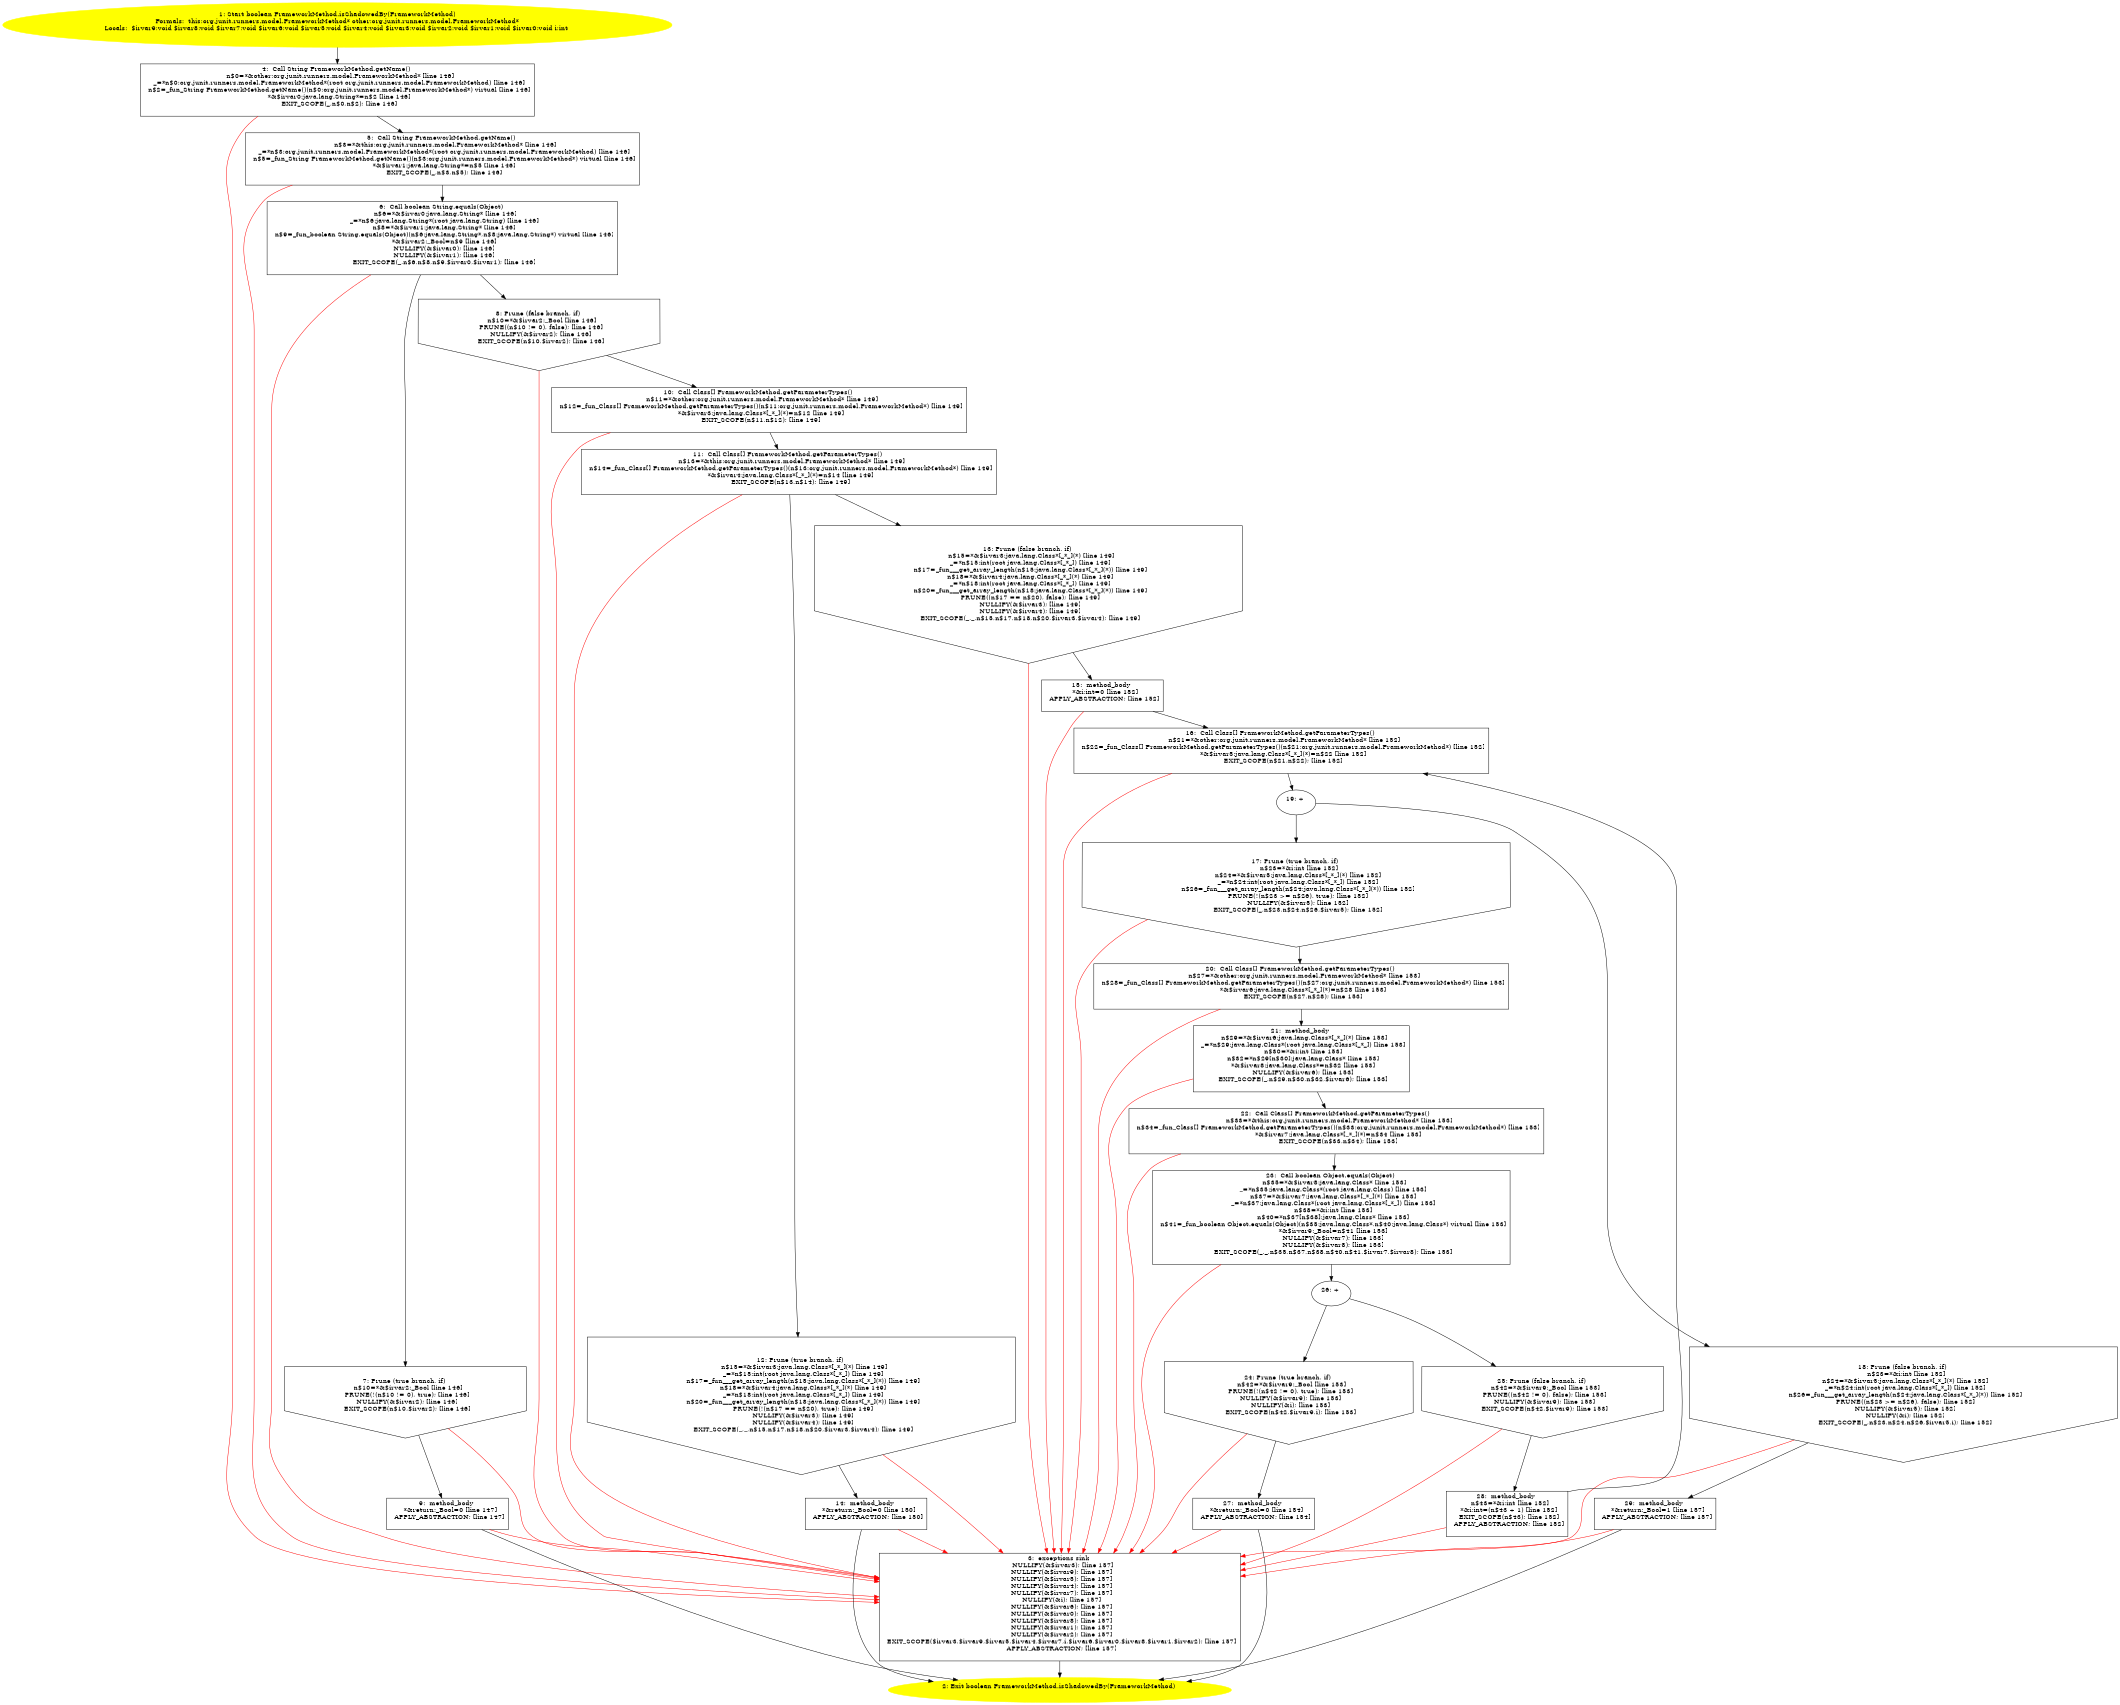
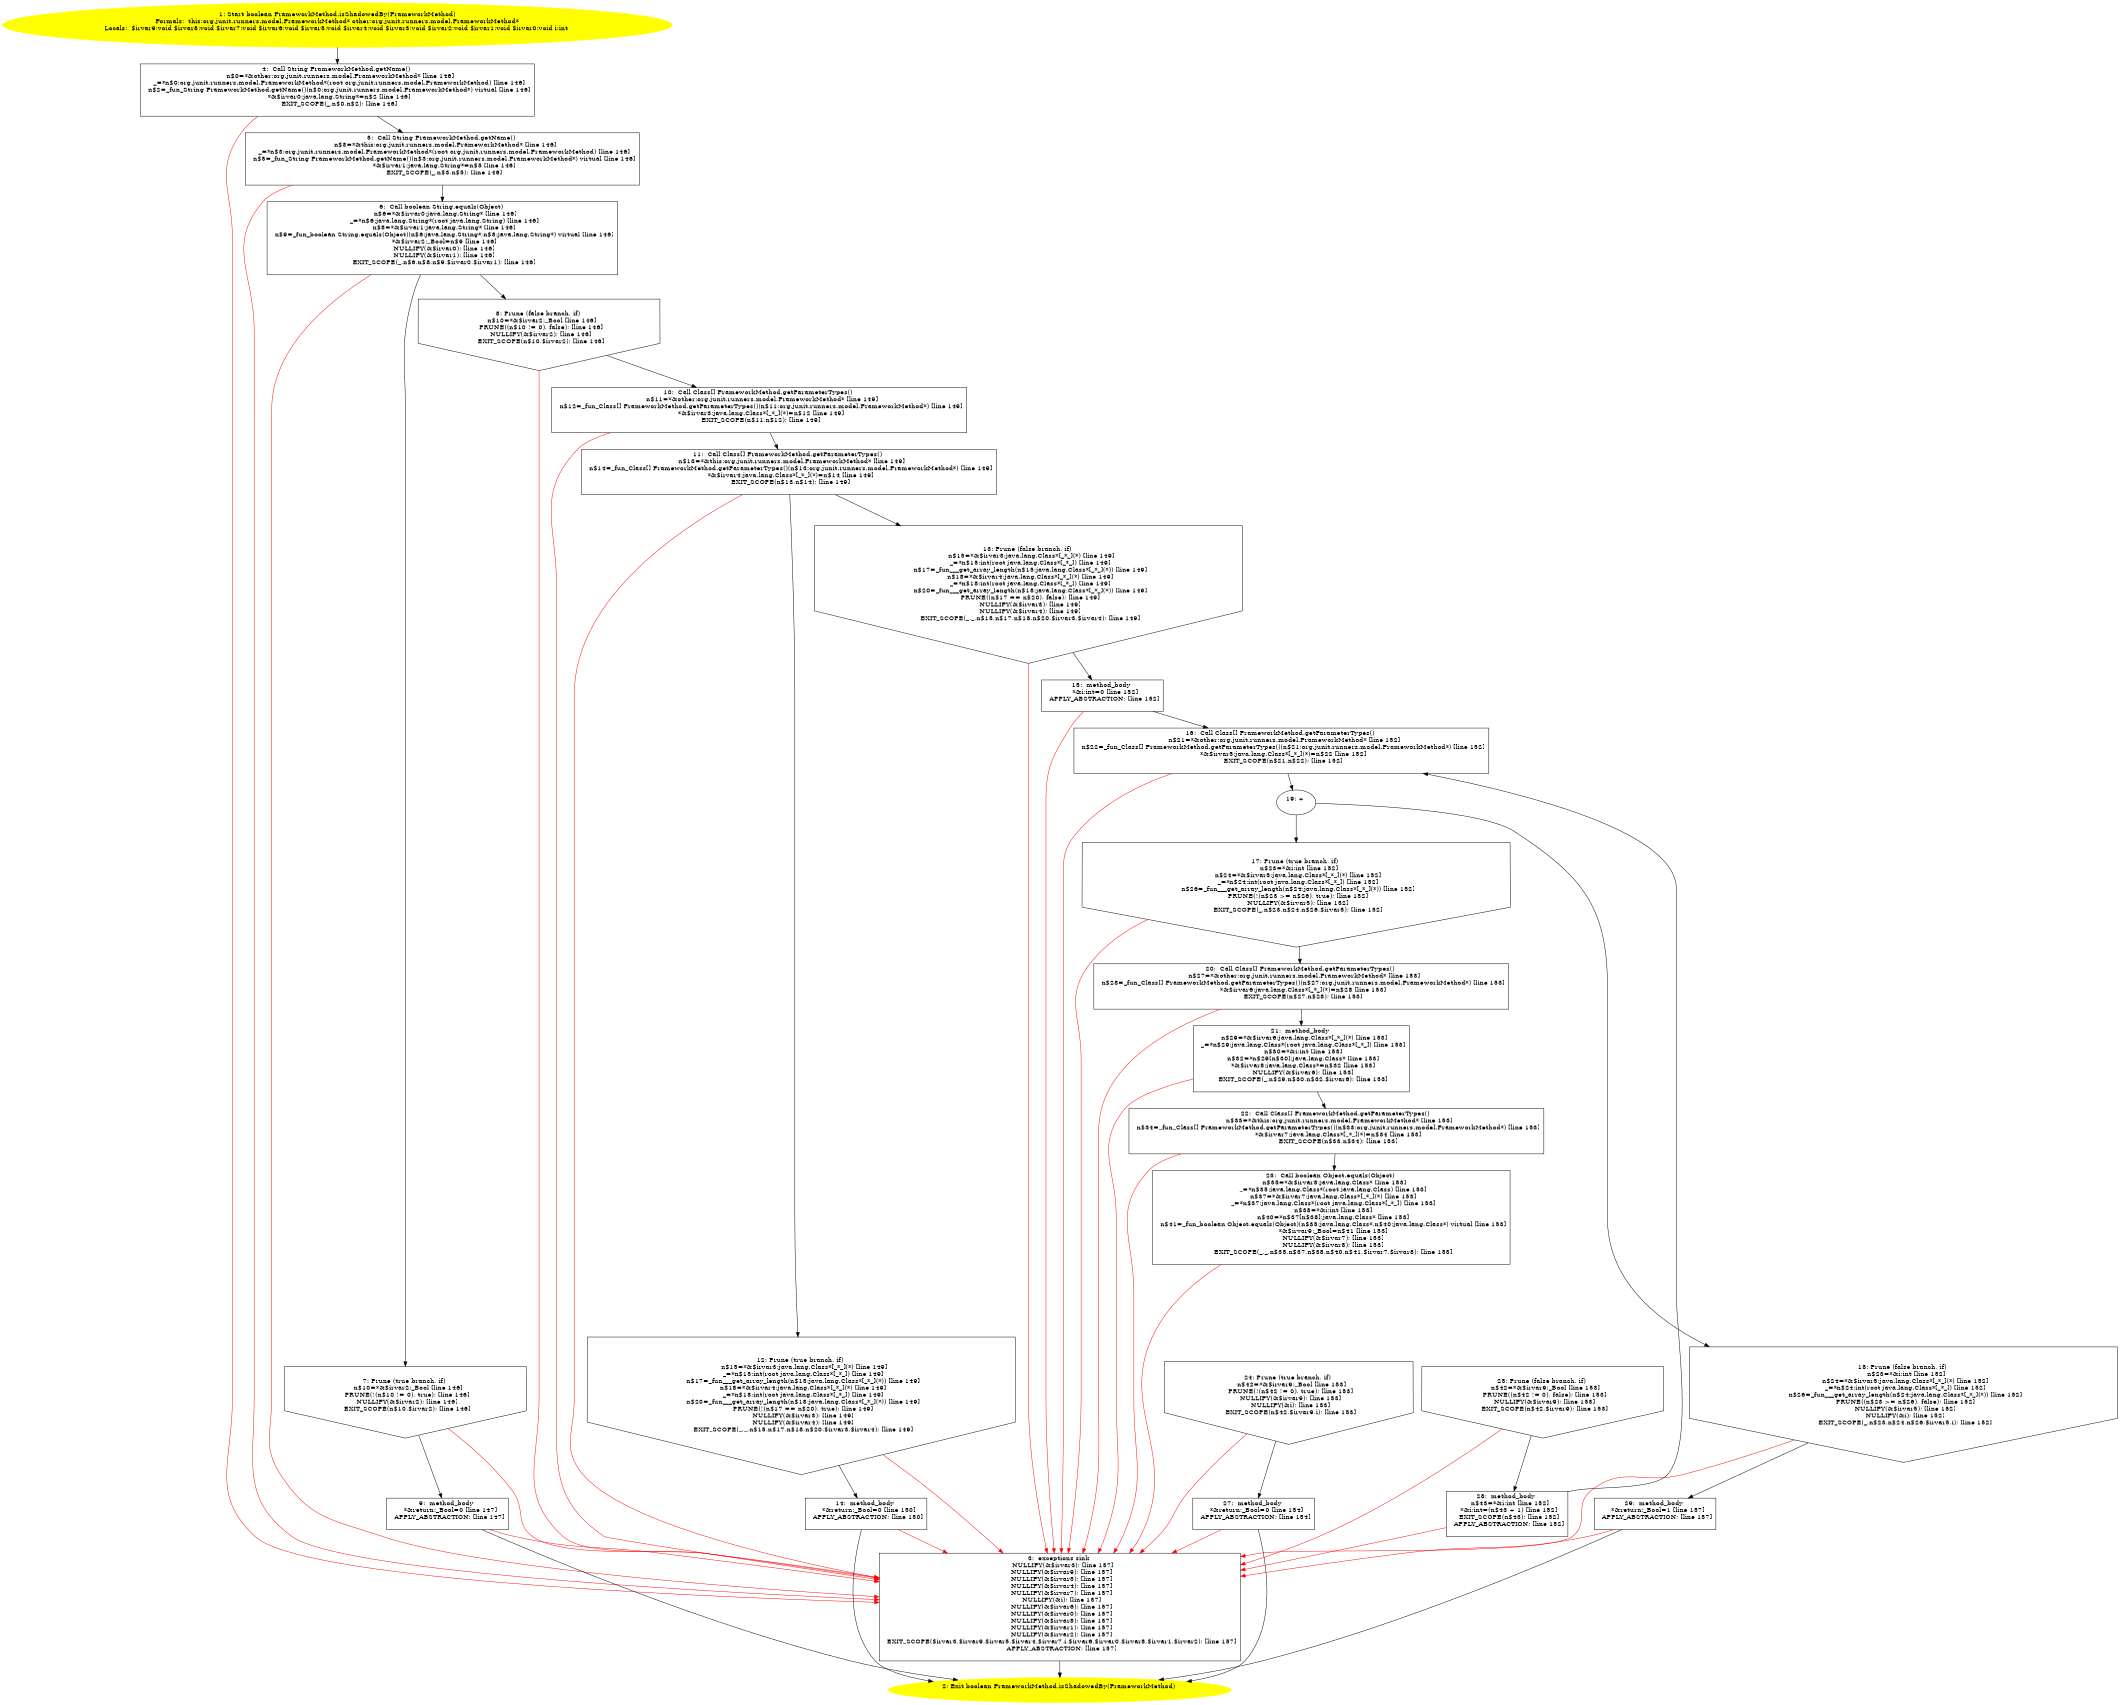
node "26: +": removed
